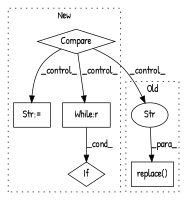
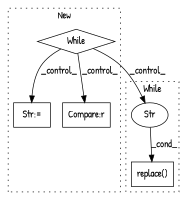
node "Compare": label "Compare" -> "While"
cluster "Old": label "Old" -> "While"
node "While:r": label "While:r" -> "Compare:r"
edge "Str" -> "replace()": label "_para_" -> "_cond_"
node "If": removed
